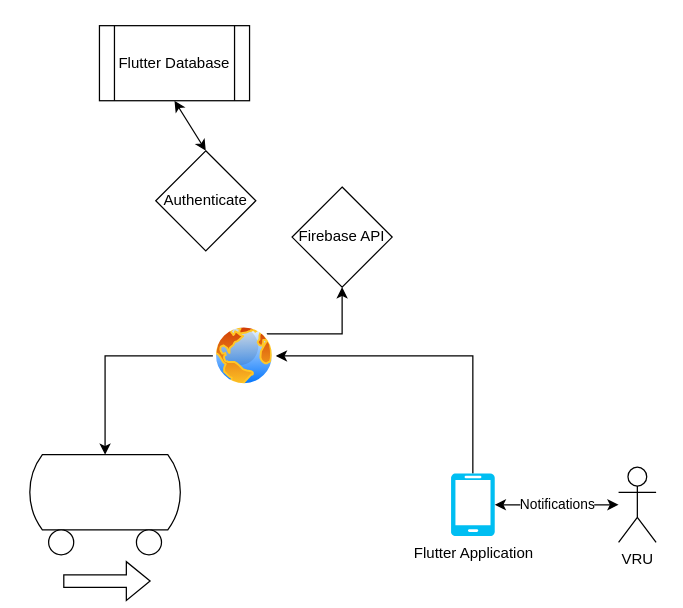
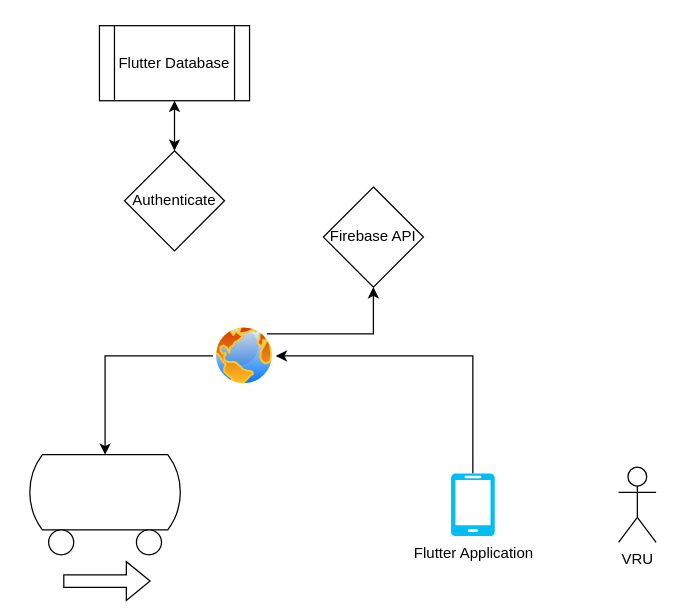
node "Authenticate": moved (206, 201) -> (174, 201)
node "Firebase API": moved (342, 237) -> (373, 237)
edge "Flutter Application" -- "VRU": removed, label "Notifications"
